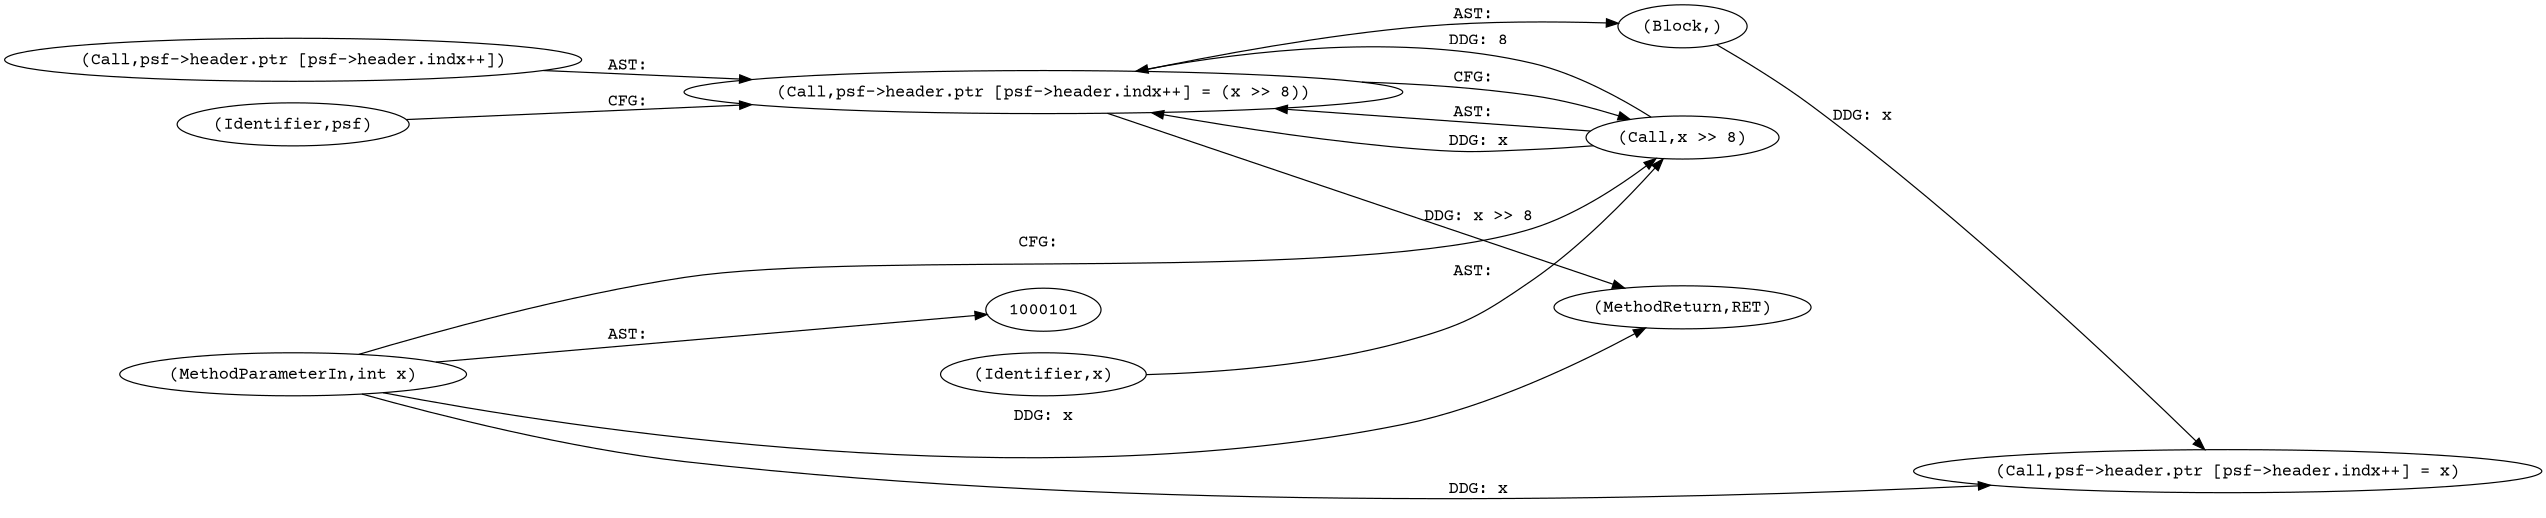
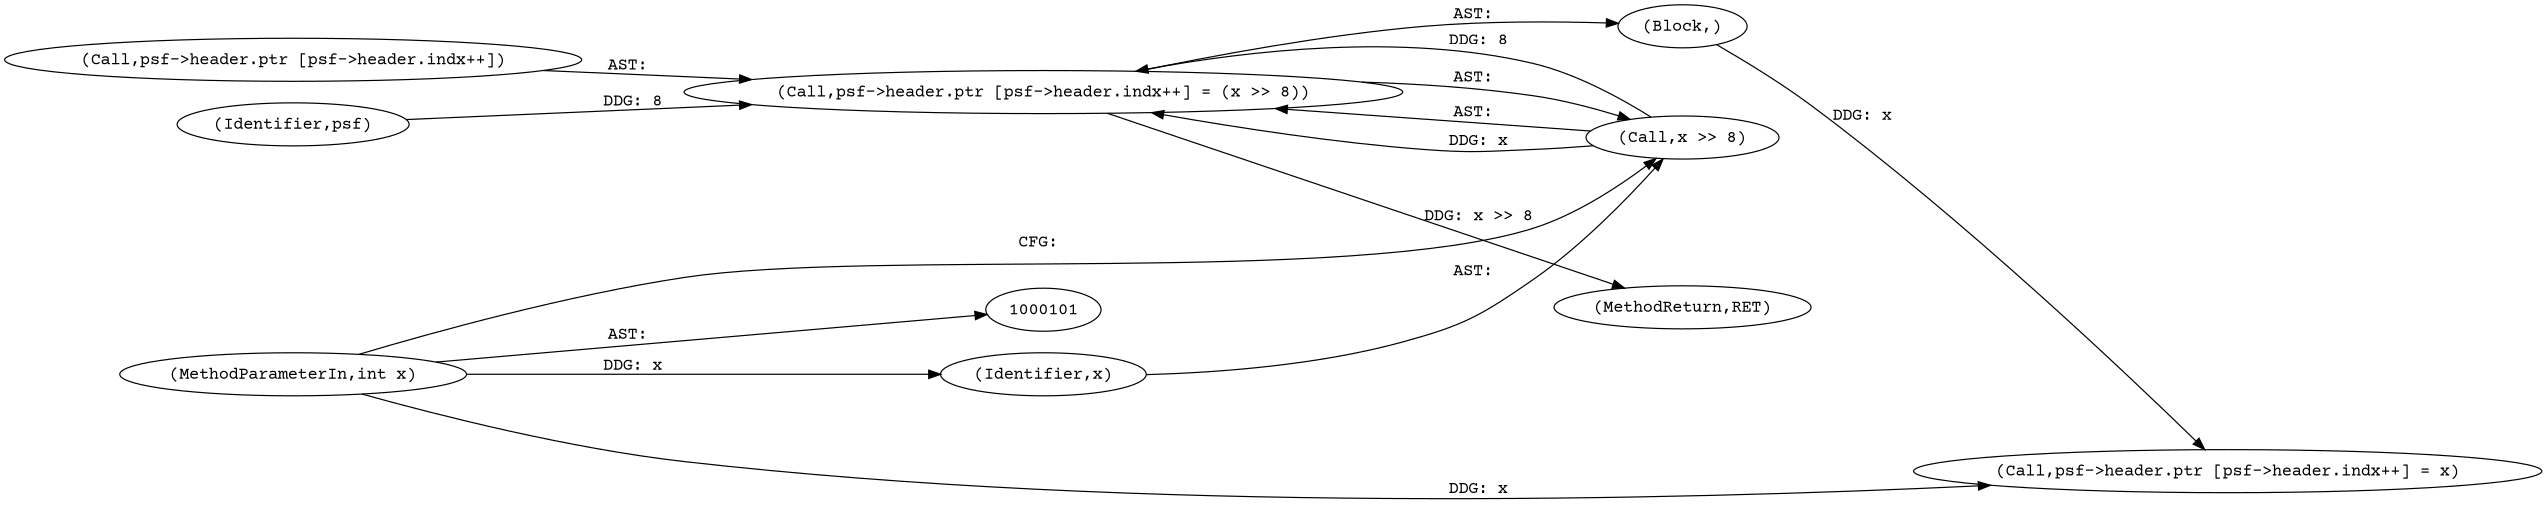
edge "(Call,psf->header.ptr [psf->header.indx++] = (x >> 8))" -> "(Call,x >> 8)": label "CFG: " -> "AST: "
edge "(Identifier,psf)" -> "(Call,psf->header.ptr [psf->header.indx++] = (x >> 8))": label "CFG: " -> "DDG: 8"
edge "(MethodParameterIn,int x)" -> "(MethodReturn,RET)": now "(MethodParameterIn,int x)" -> "(Identifier,x)"
